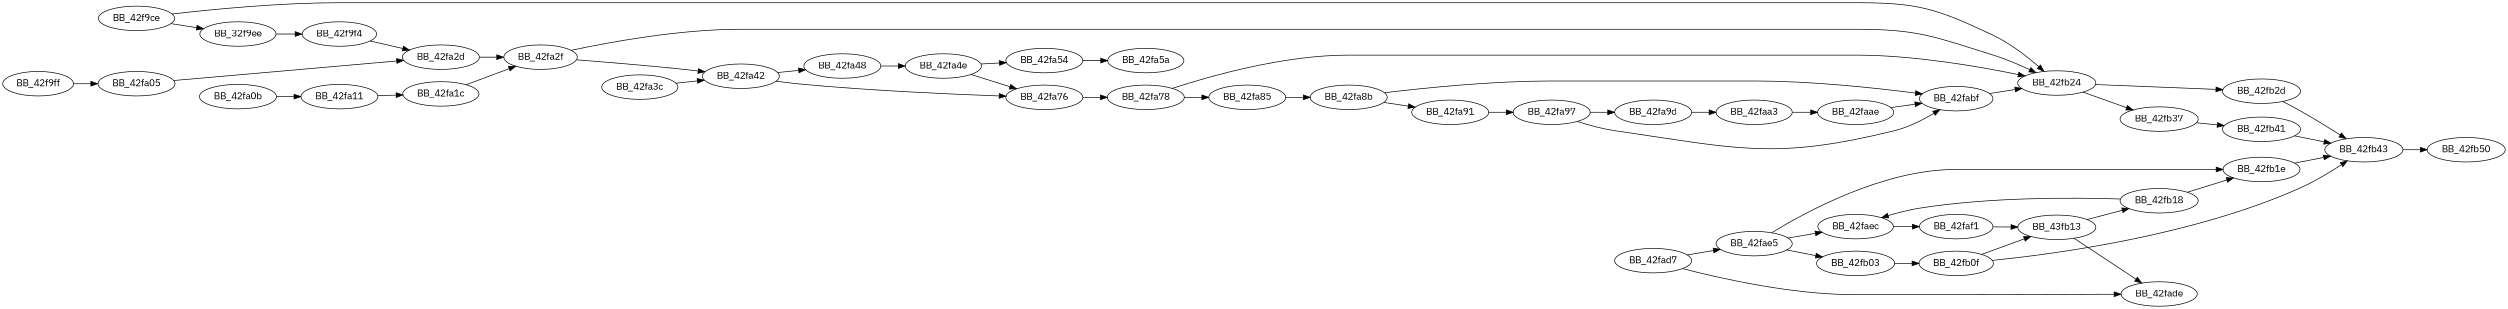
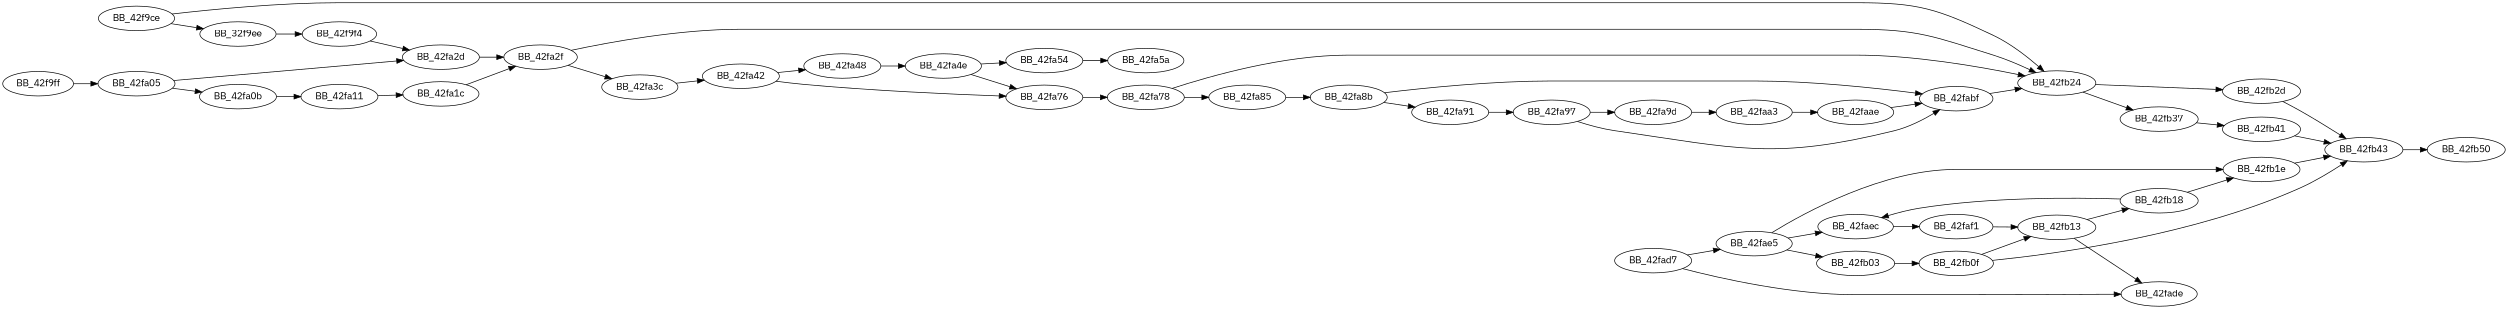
edge "BB_42fa2f" -> "BB_42fa42": now "BB_42fa2f" -> "BB_42fa3c"
edge "BB_42fa05" -> "BB_42fa0b": added
node "BB_43fb13": label "BB_43fb13" -> "BB_42fb13"
